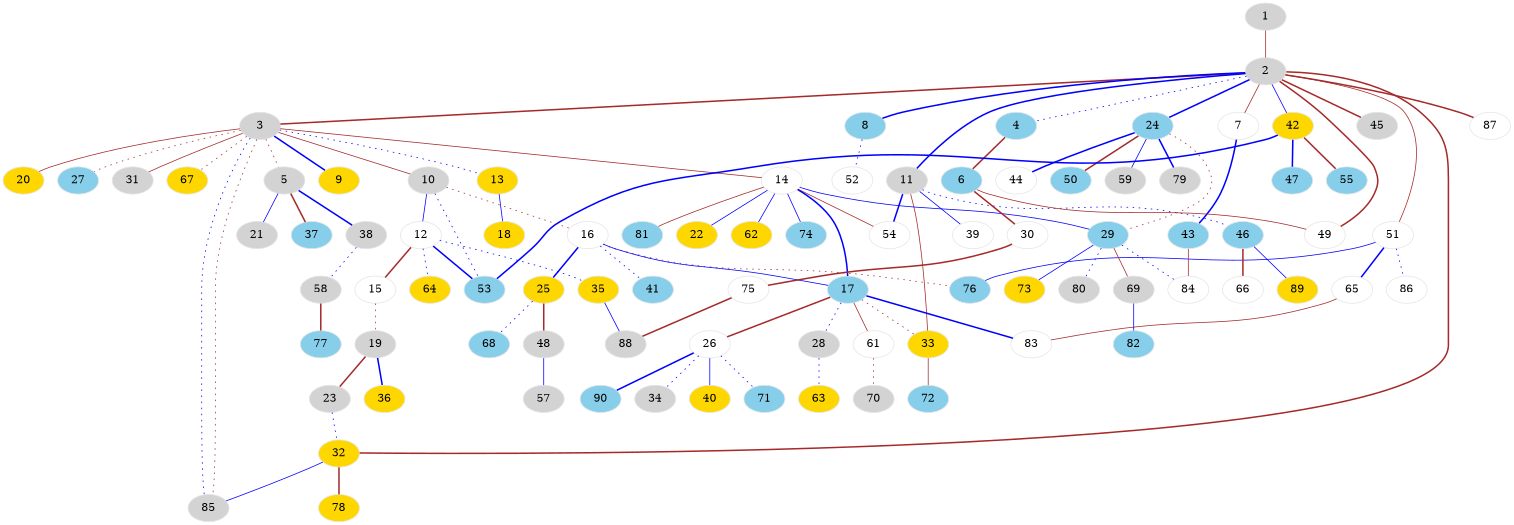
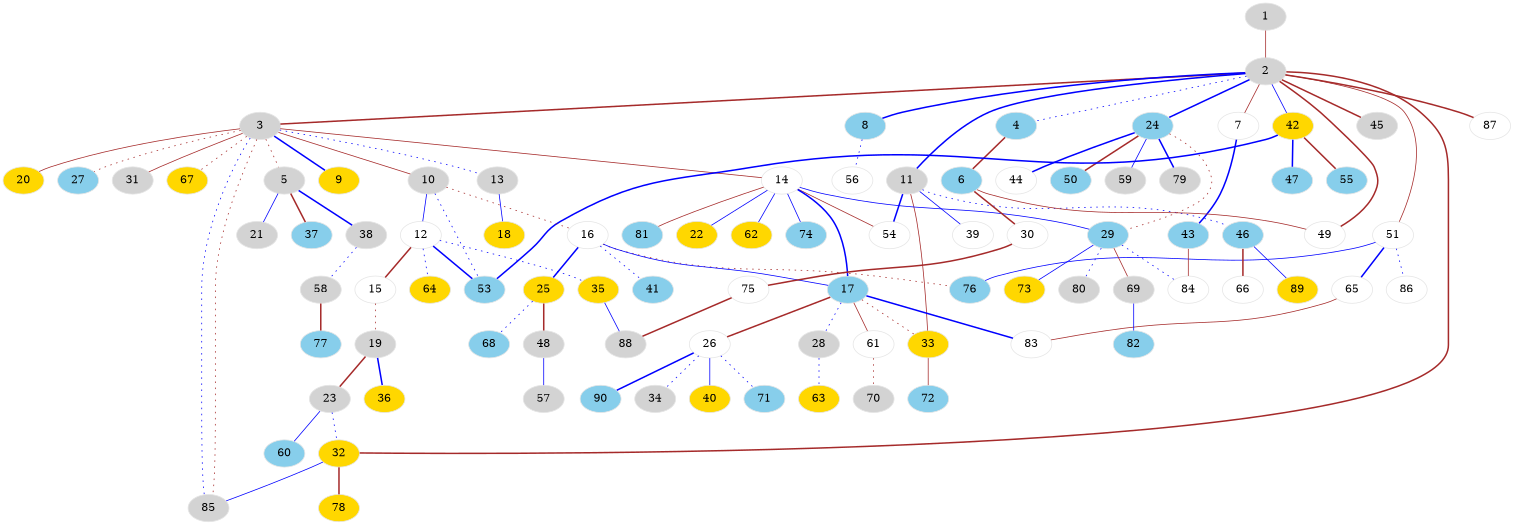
node "13": fillcolor gold -> lightgrey
node "52": label "52" -> "56"
node "60": added
